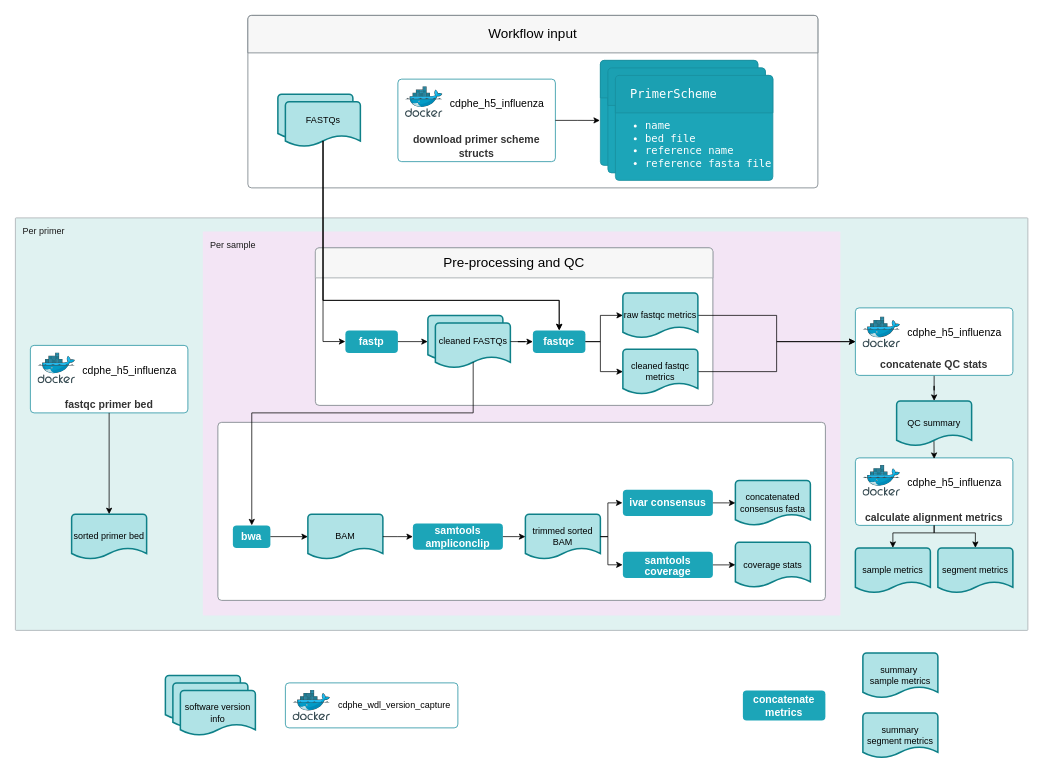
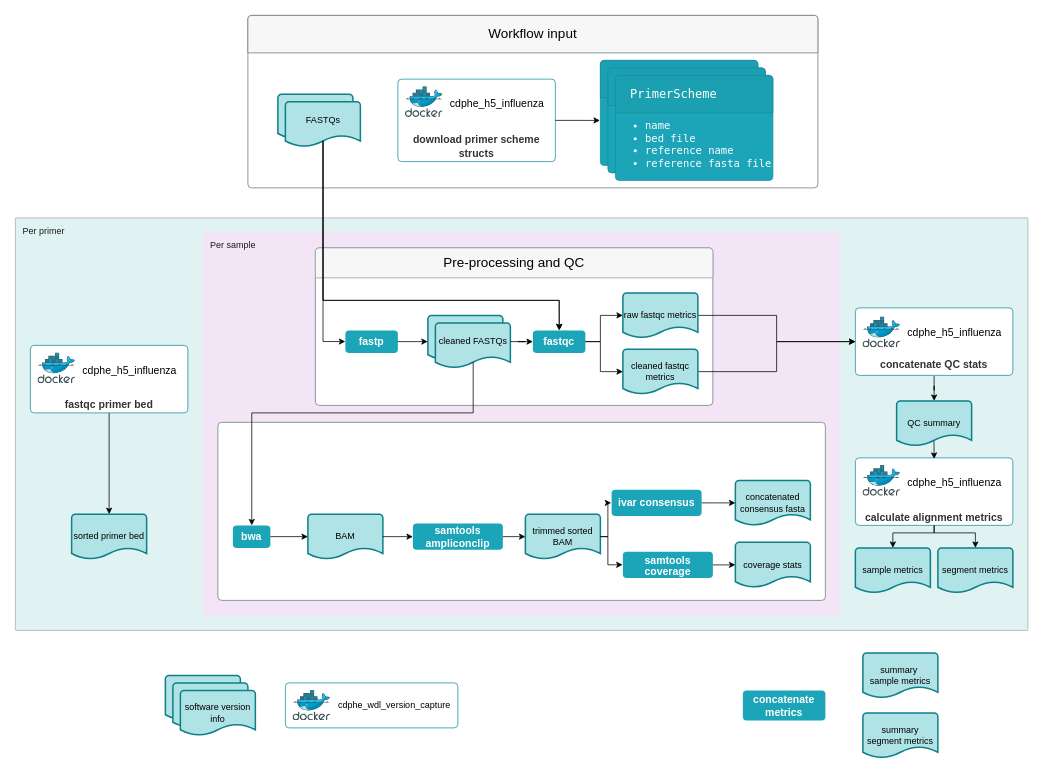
node "ivar consensus": moved (668, 503) -> (657, 503)
